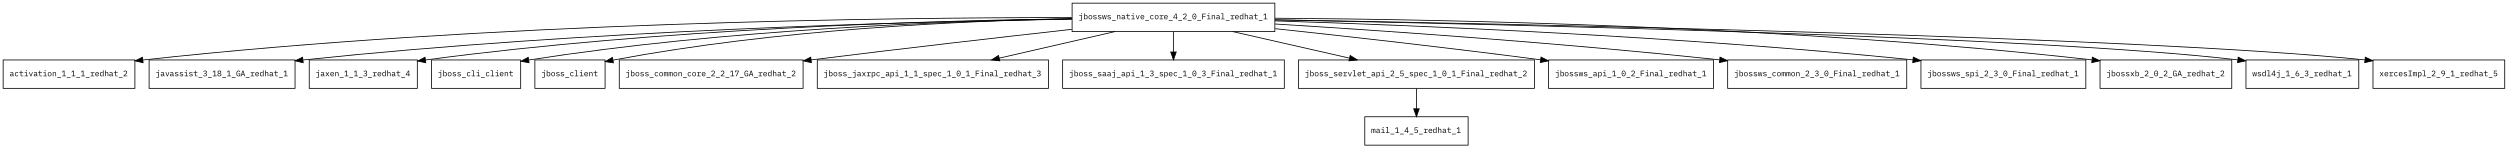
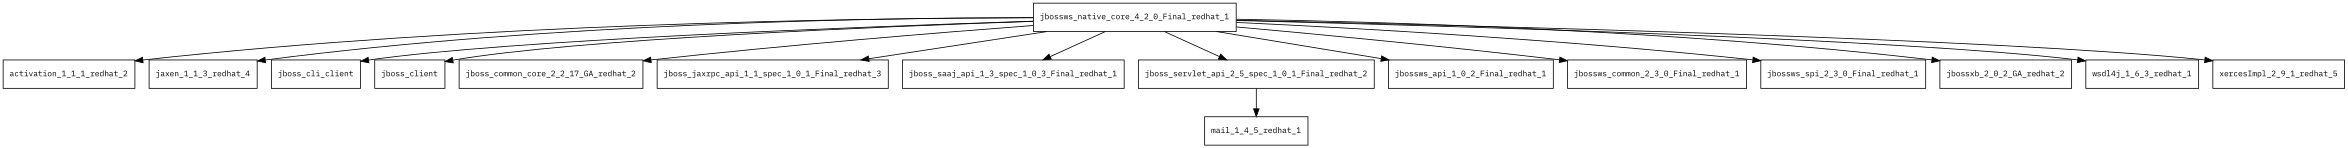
node "javassist_3_18_1_GA_redhat_1": removed
